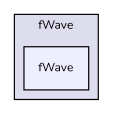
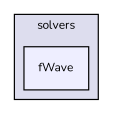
cluster "fWave": label "fWave" -> "solvers"
